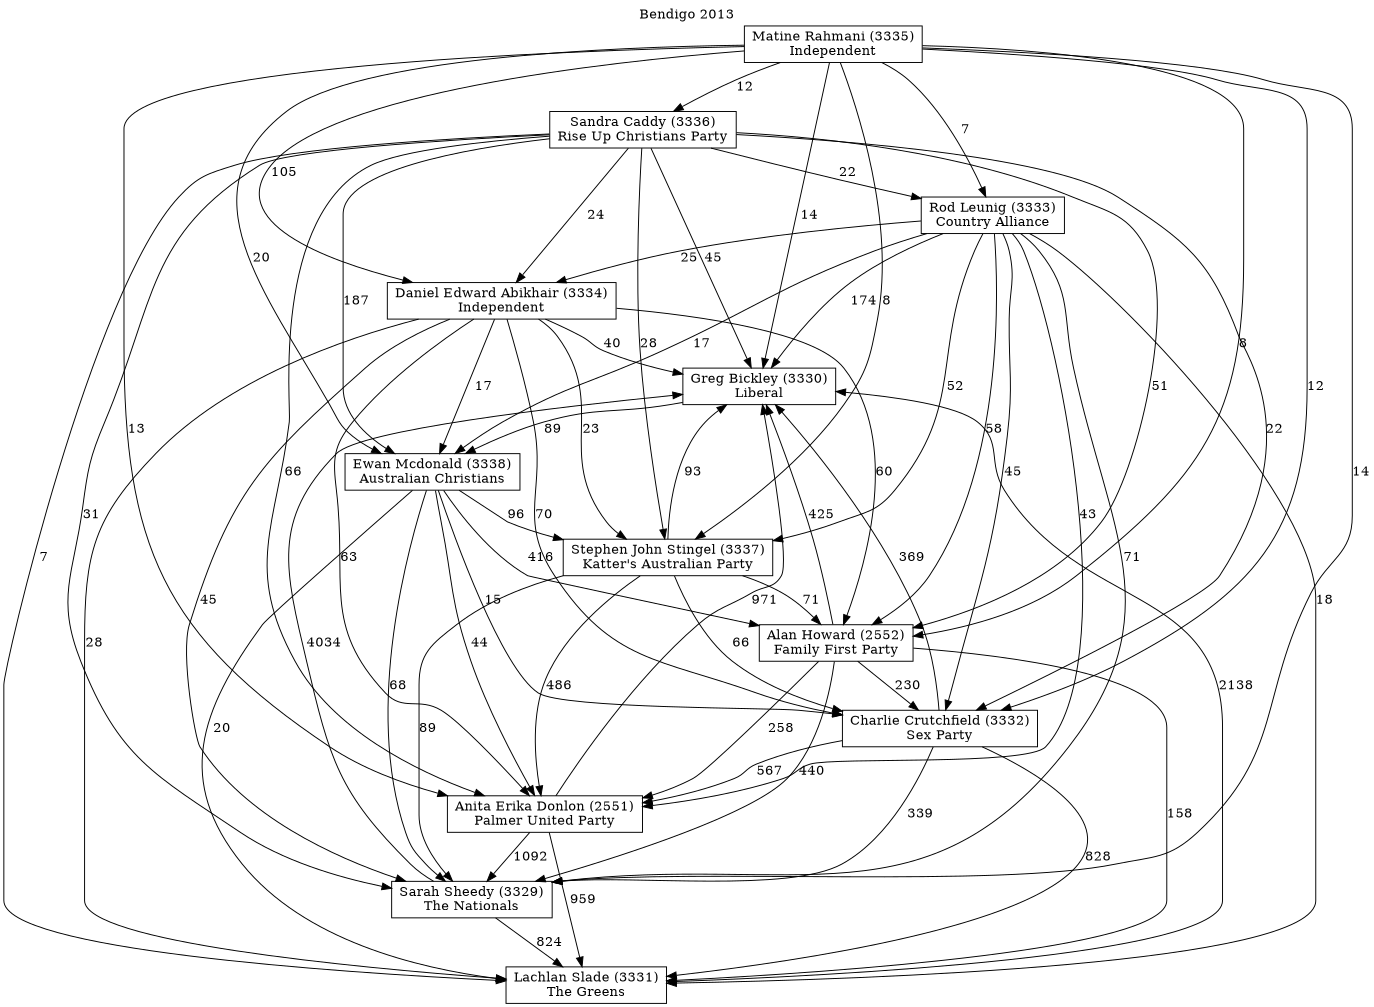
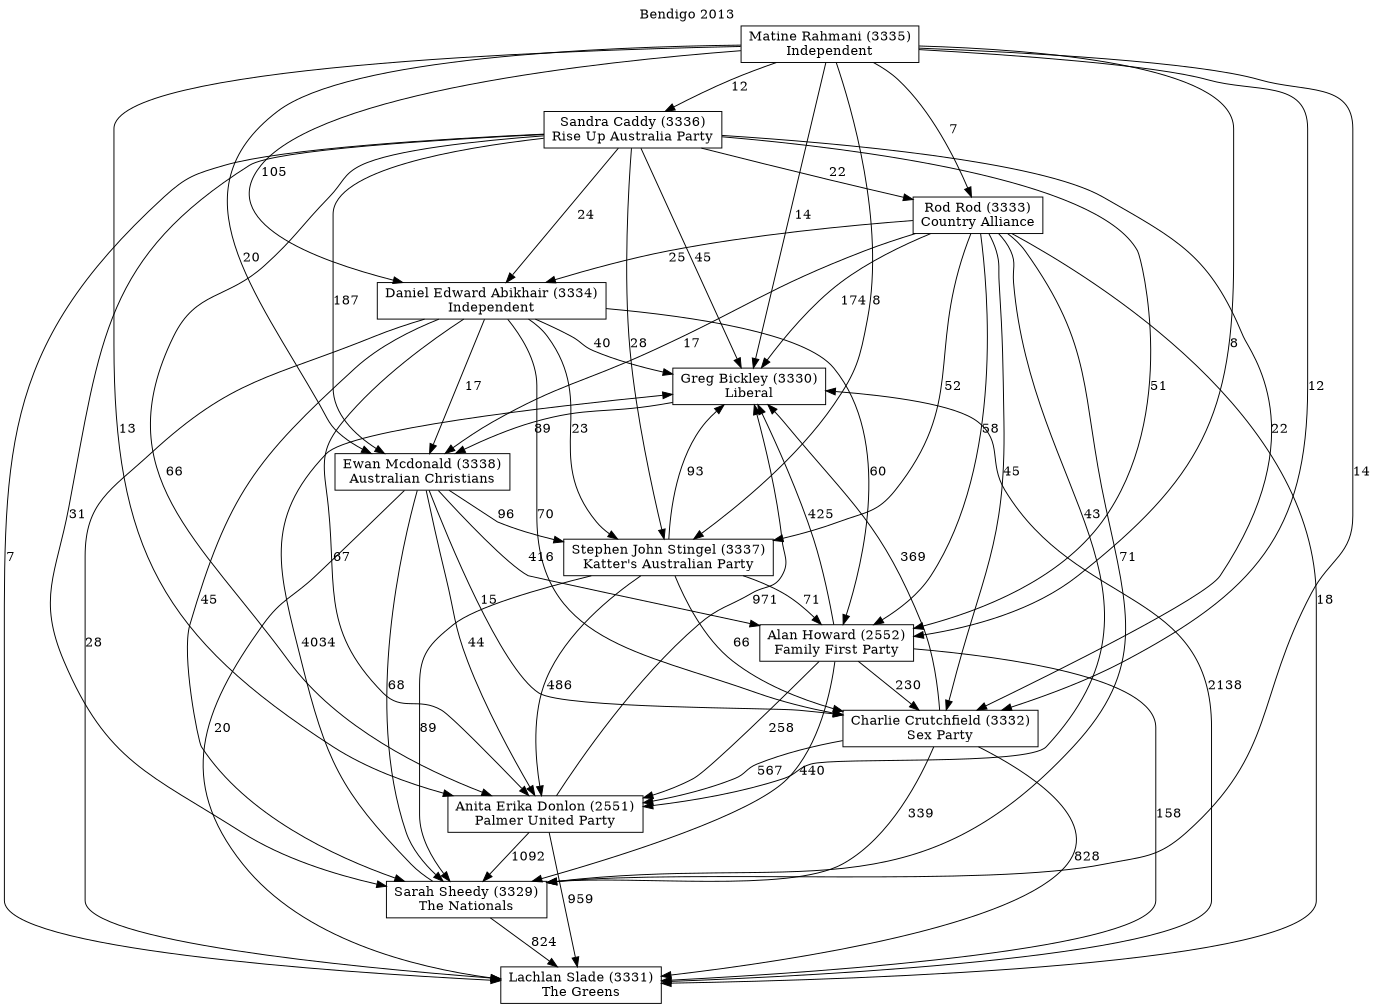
node "Sandra Caddy (3336) Rise Up Christians Party": label "Sandra Caddy (3336) Rise Up Christians Party" -> "Sandra Caddy (3336) Rise Up Australia Party"
node "Rod Leunig (3333) Country Alliance": label "Rod Leunig (3333) Country Alliance" -> "Rod Rod (3333) Country Alliance"
edge "Daniel Edward Abikhair (3334) Independent" -> "Anita Erika Donlon (2551) Palmer United Party": label "63" -> "67"
